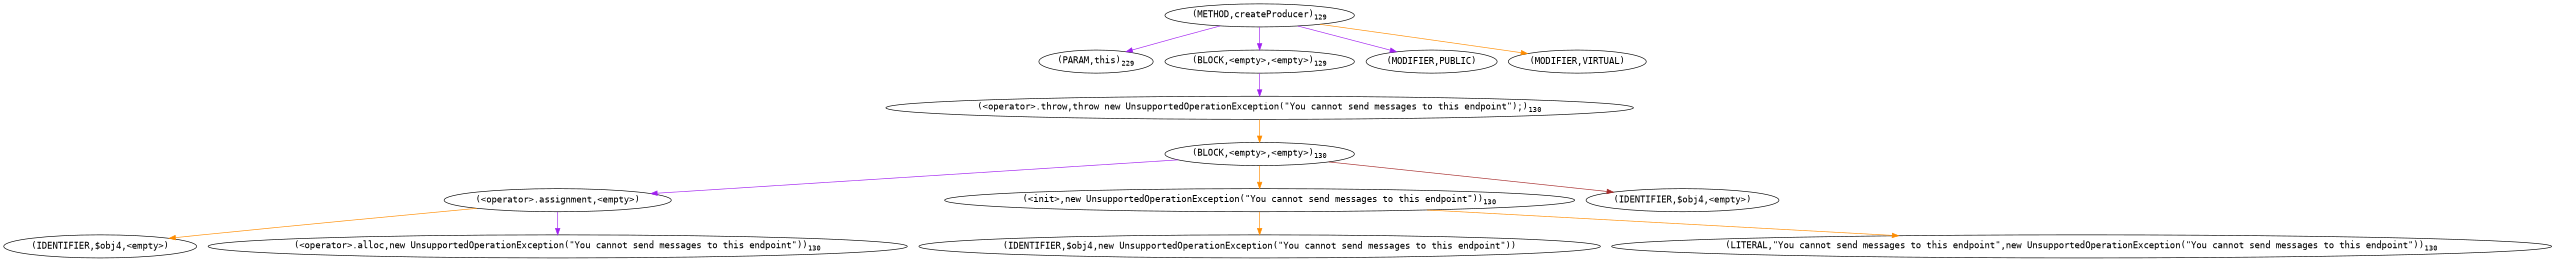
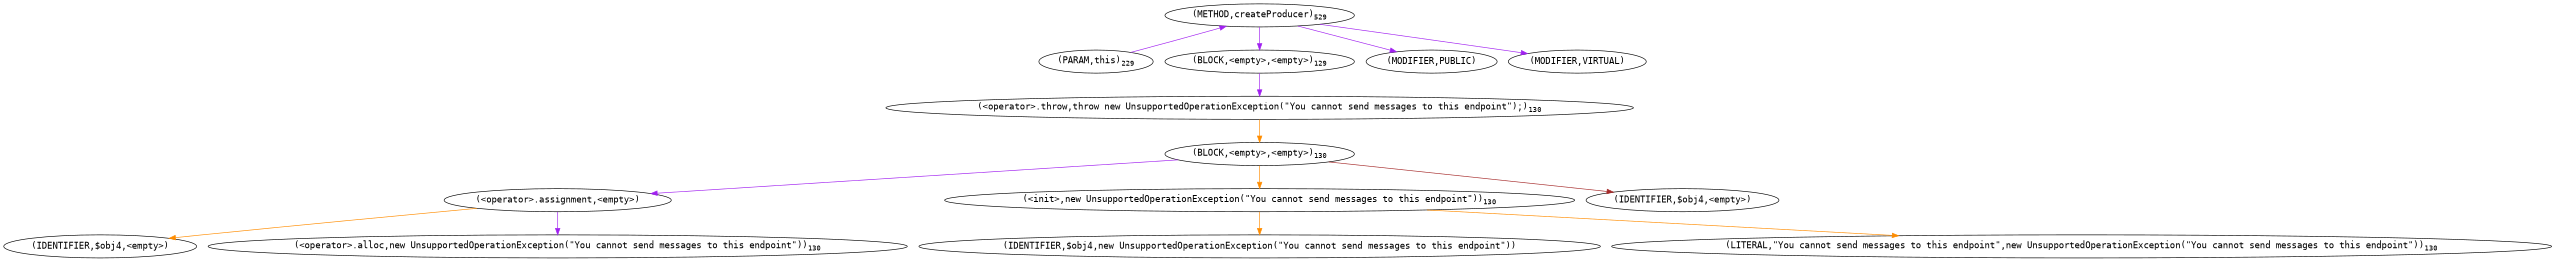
node "(METHOD,createProducer)": text "129" -> "529"
edge "(METHOD,createProducer)" -> "(PARAM,this)": reversed
edge "(METHOD,createProducer)" -> "(MODIFIER,VIRTUAL)": color darkorange -> purple
